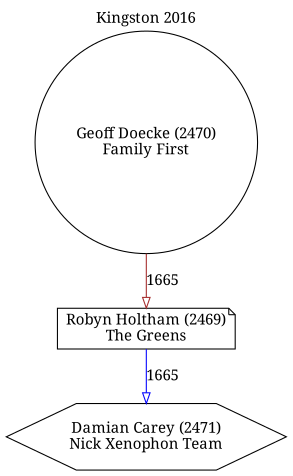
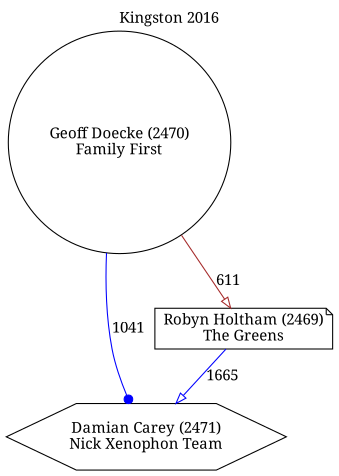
edge "Geoff Doecke (2470) Family First" -> "Robyn Holtham (2469) The Greens": label "1665" -> "611"
edge "Geoff Doecke (2470) Family First" -> "Damian Carey (2471) Nick Xenophon Team": added, label "1041"
